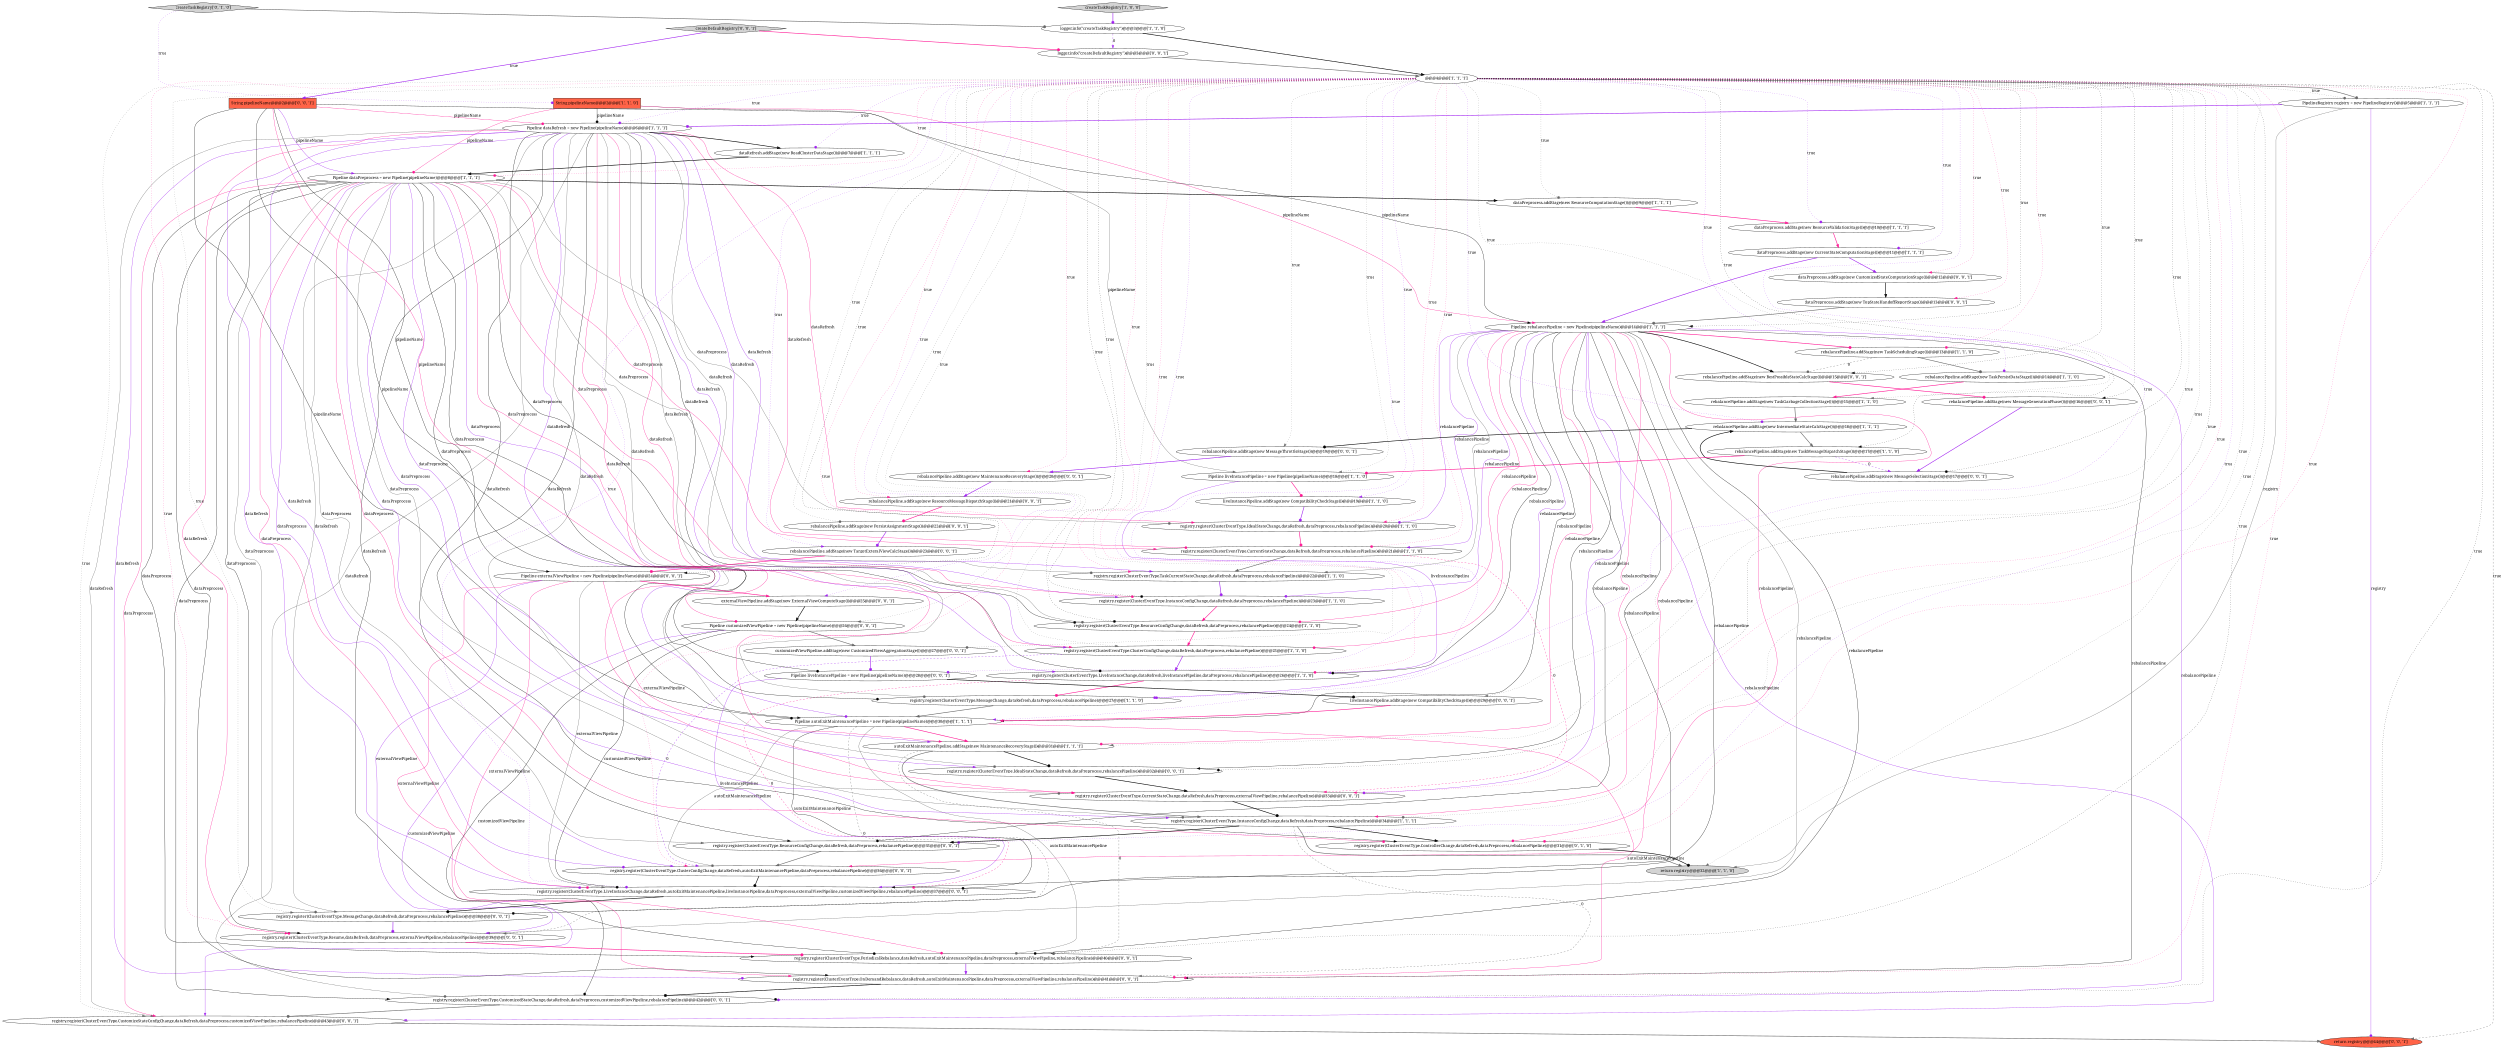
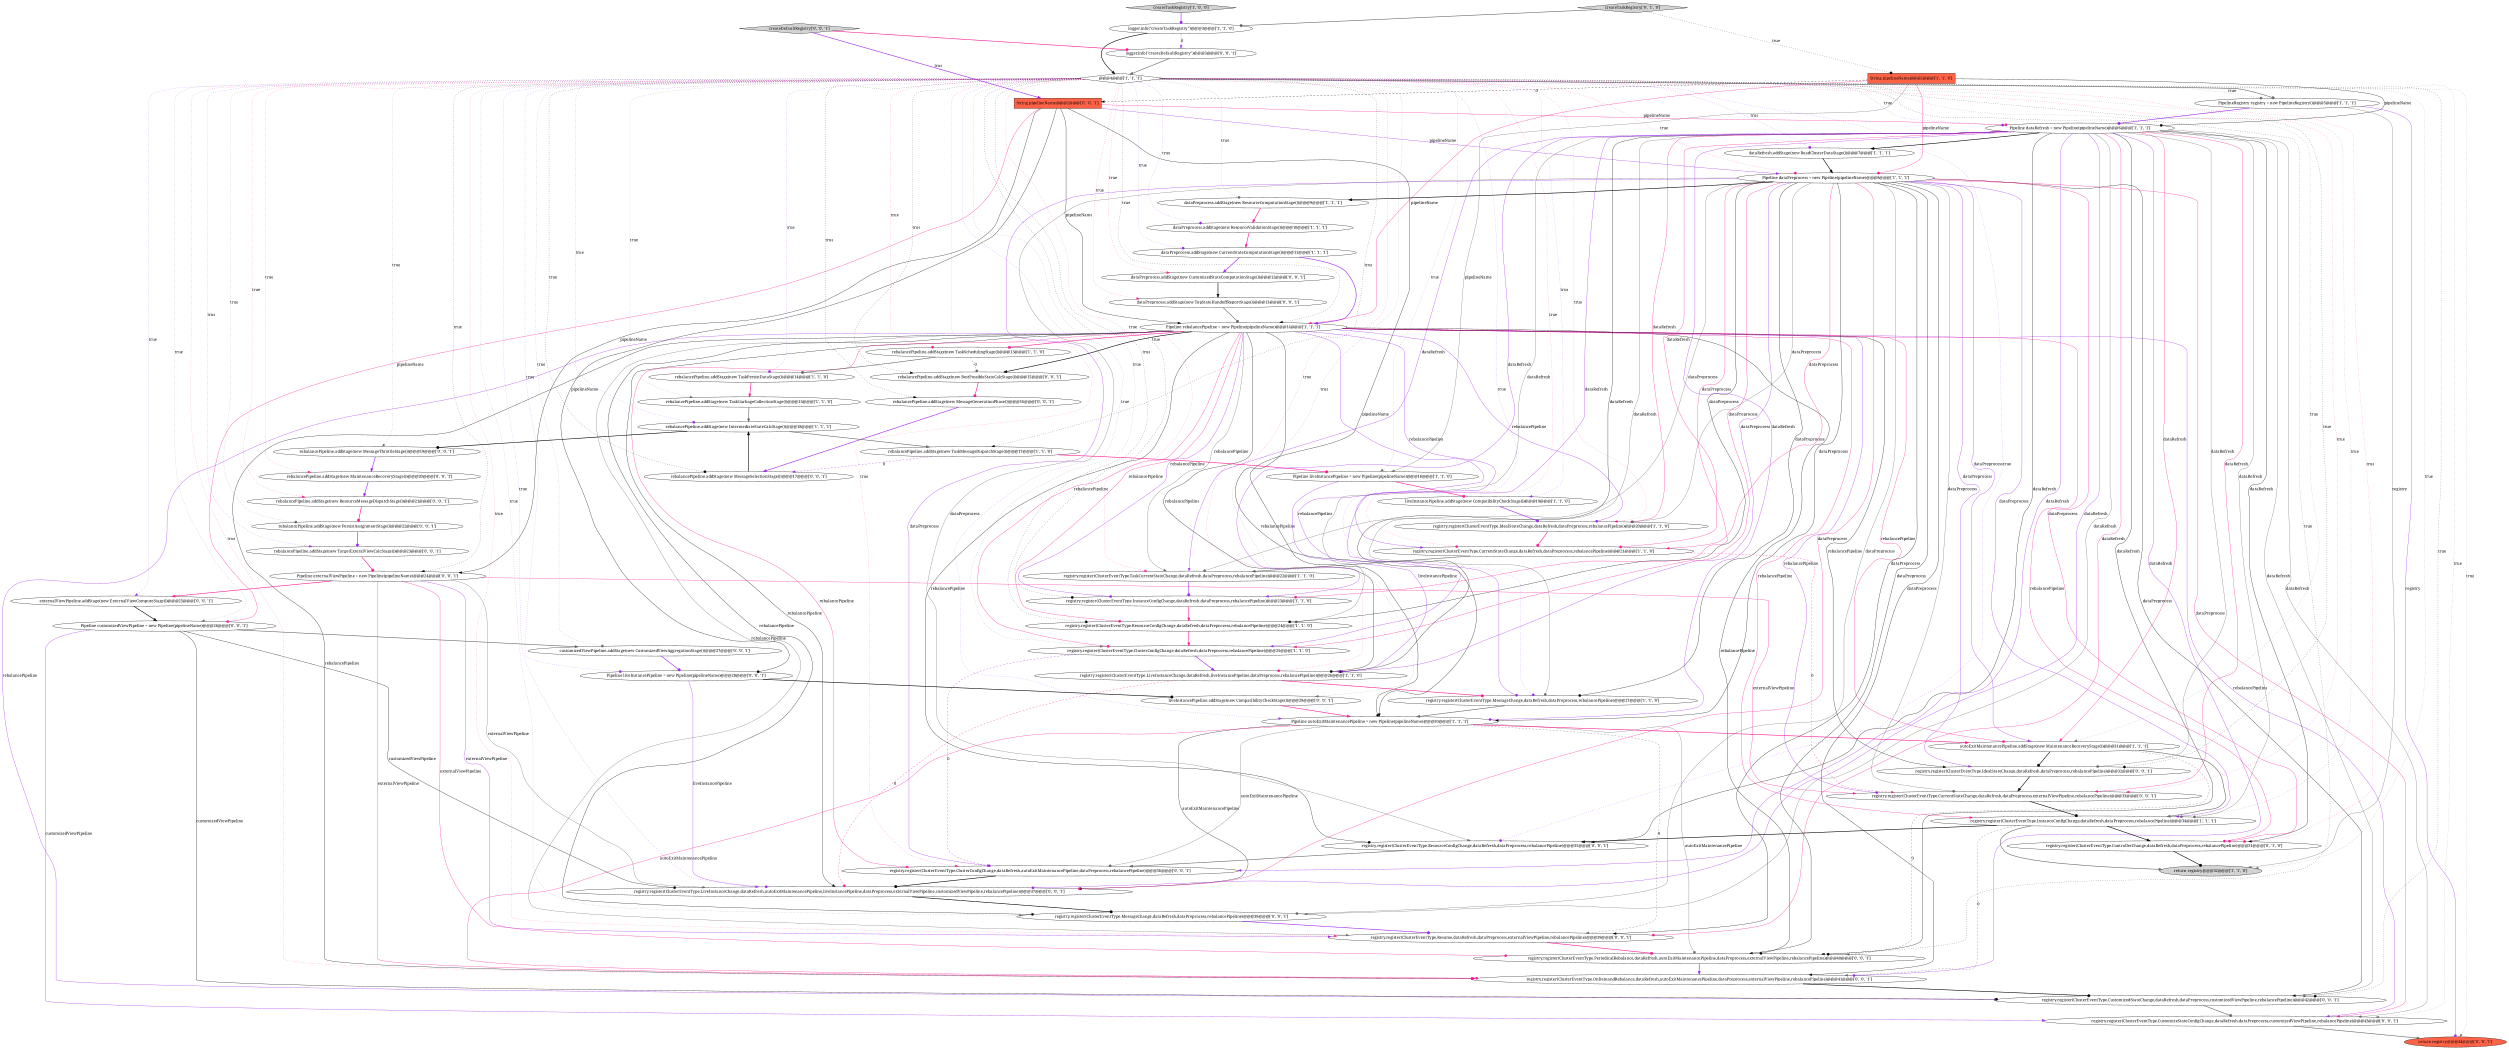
node "@@@4@@@['1', '1', '1']": shape ellipse -> diamond
edge "String pipelineName@@@2@@@['1', '1', '0']" -> "String pipelineName@@@2@@@['0', '0', '1']": added, label "0"
edge "@@@4@@@['1', '1', '1']" -> "return registry@@@44@@@['0', '0', '1']": style dashed -> dotted
edge "createTaskRegistry['0', '1', '0']" -> "String pipelineName@@@2@@@['1', '1', '0']": color purple -> black
